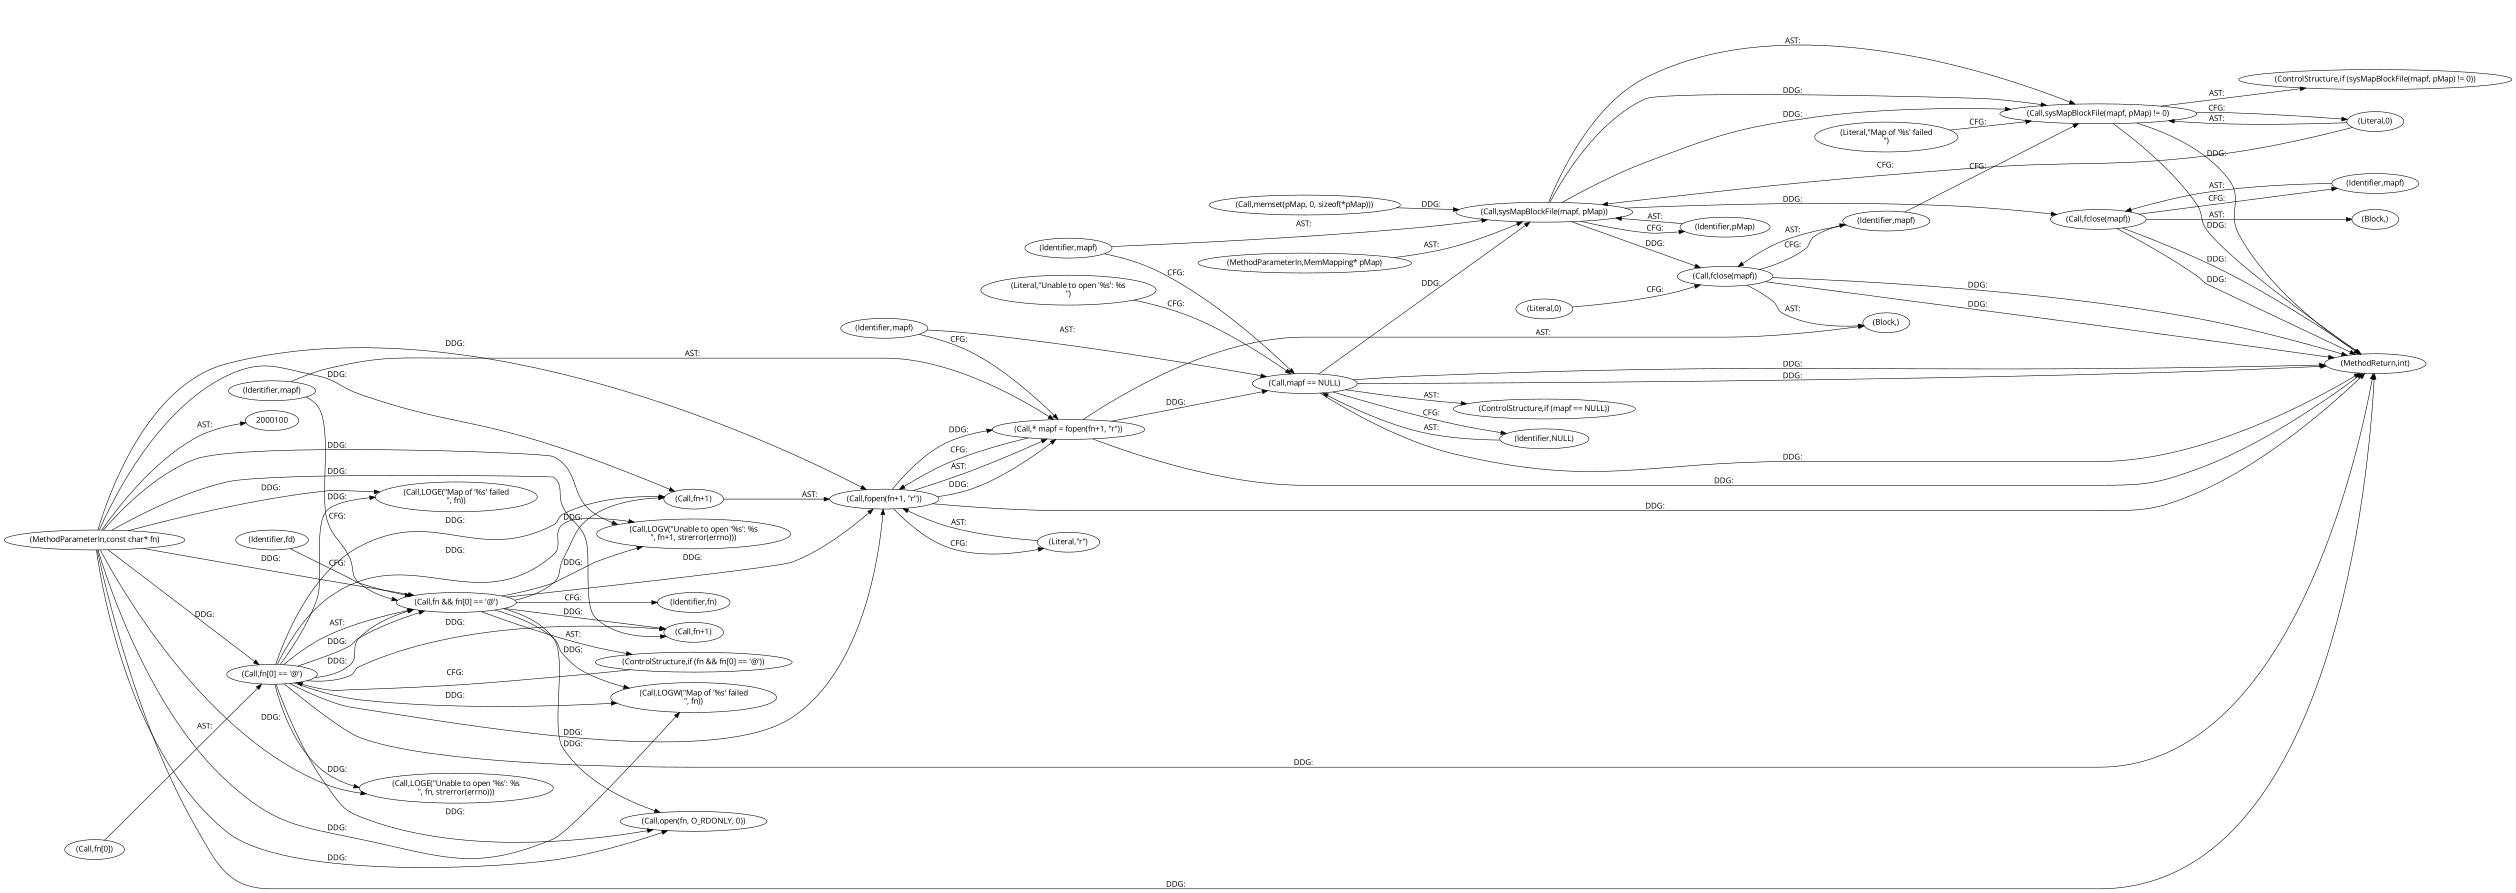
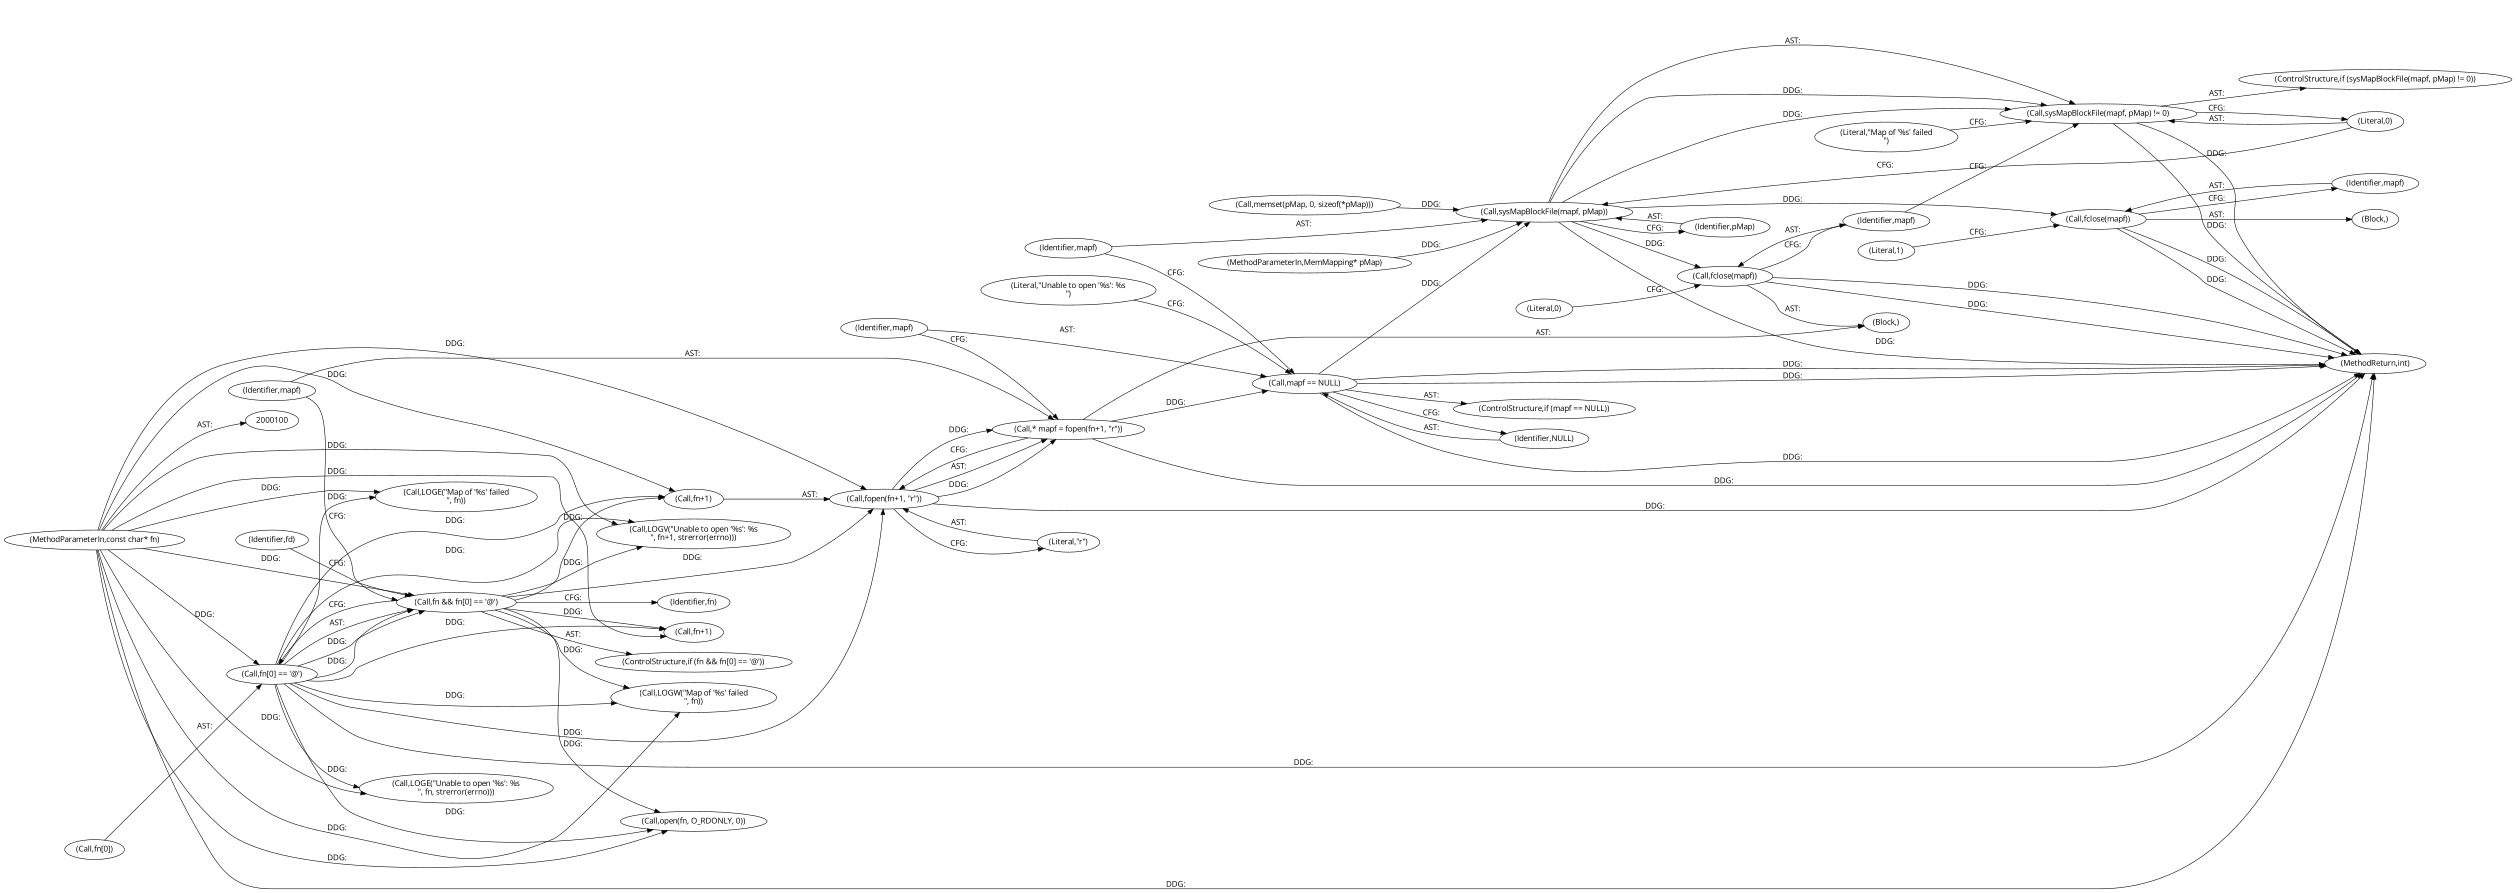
edge "(MethodParameterIn,MemMapping* pMap)" -> "(Call,sysMapBlockFile(mapf, pMap))": label "AST: " -> "DDG: "
node "(Literal,1)": added
edge "(Call,sysMapBlockFile(mapf, pMap))" -> "(MethodReturn,int)": added, label "DDG:"
edge "(ControlStructure,if (fn && fn[0] == '@'))" -> "(Call,fn[0] == '@')": now "(Call,fn && fn[0] == '@')" -> "(Call,fn[0] == '@')"
